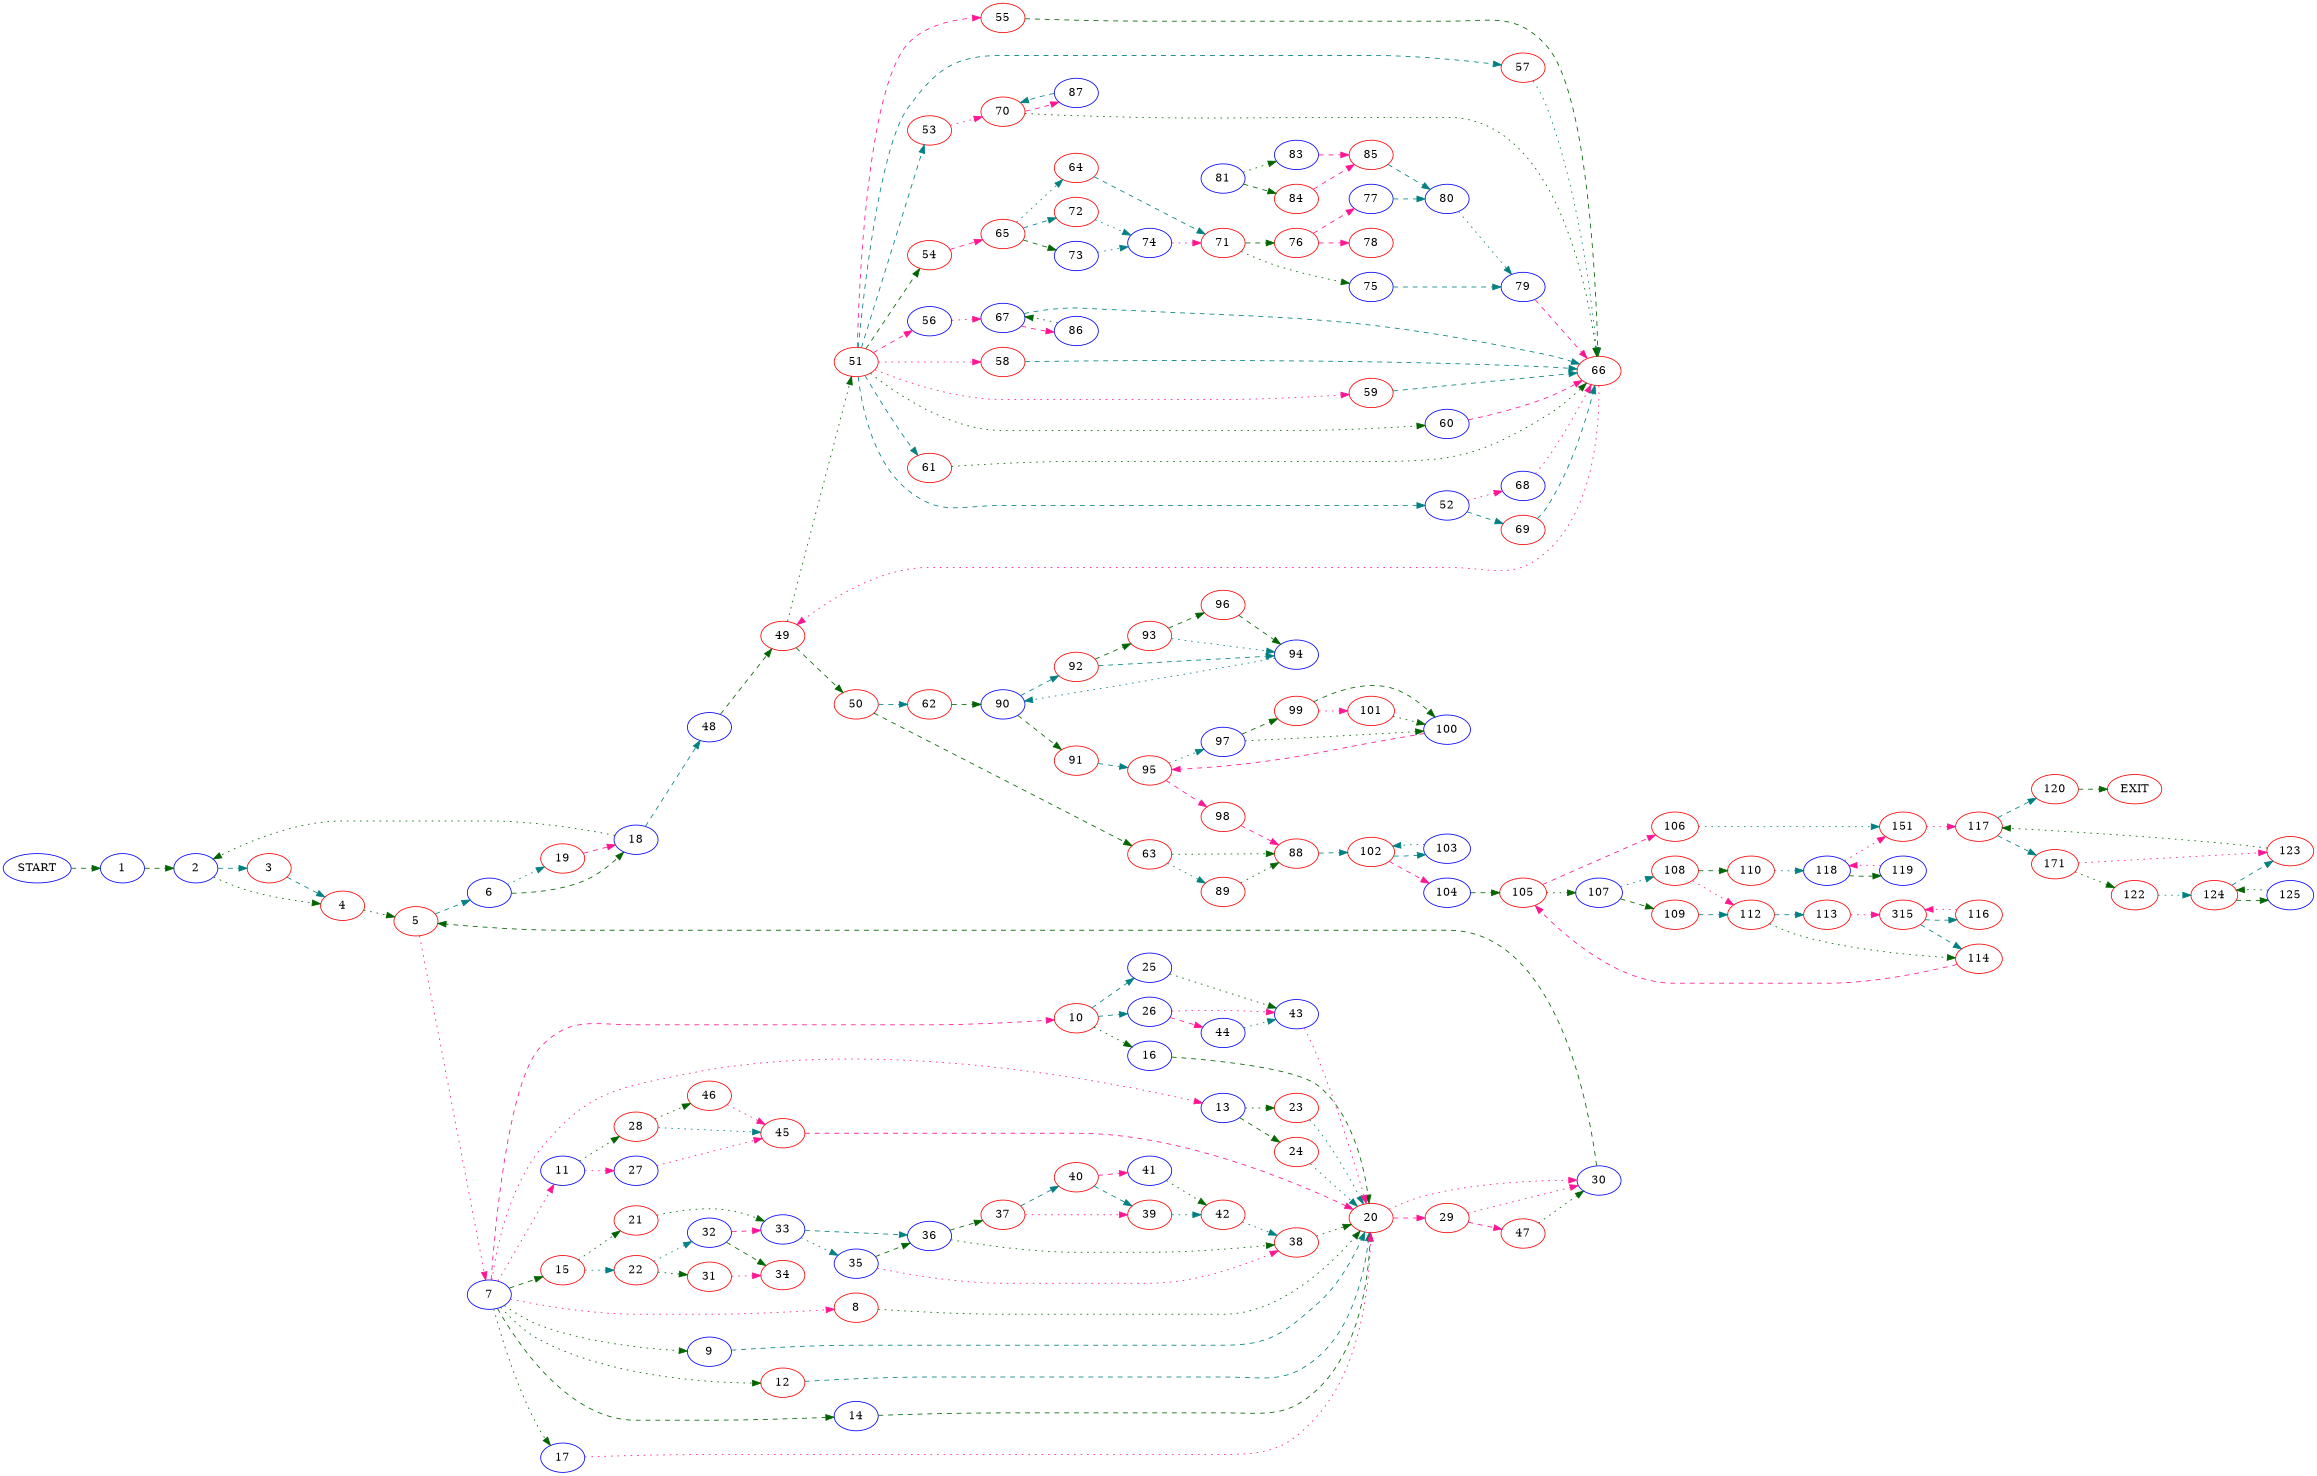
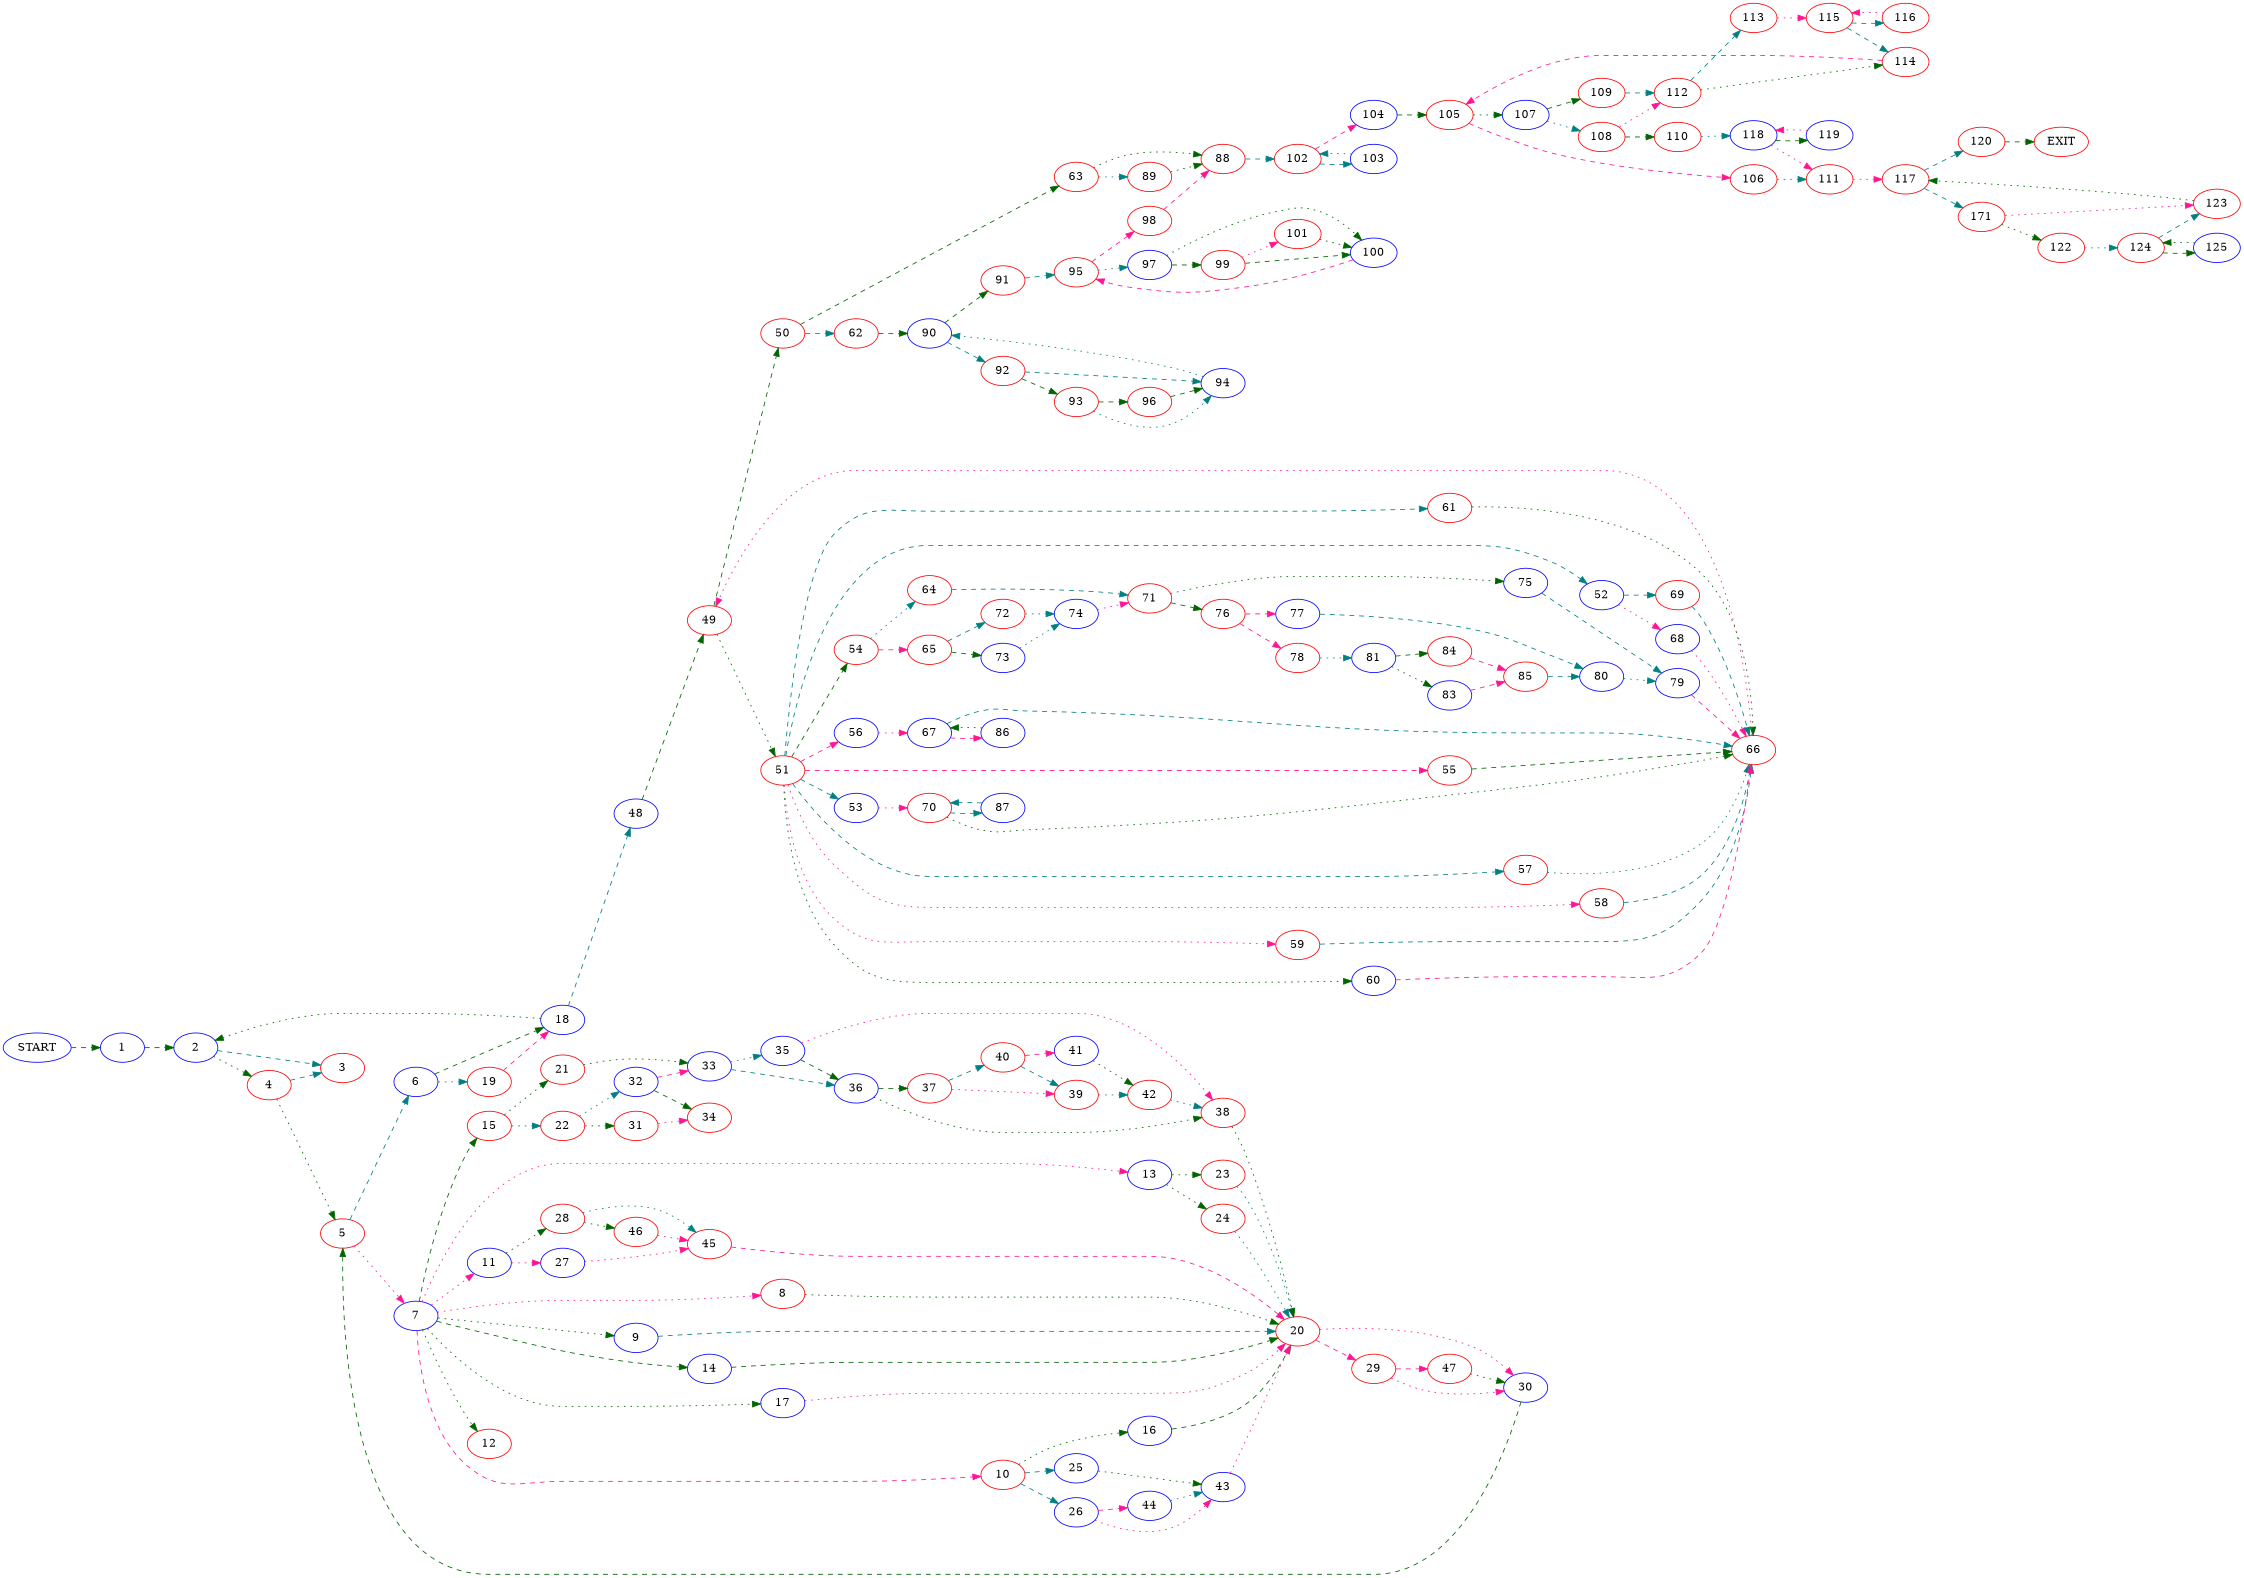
edge "70" -> "87": color deeppink -> teal
node "53": color red -> blue
edge "65" -> "64": now "54" -> "64"
edge "78" -> "81": added
node "151": label "151" -> "111"
edge "3" -> "4": reversed
node "315": label "315" -> "115"
edge "13" -> "24": style dashed -> dotted
edge "12" -> "20": removed
